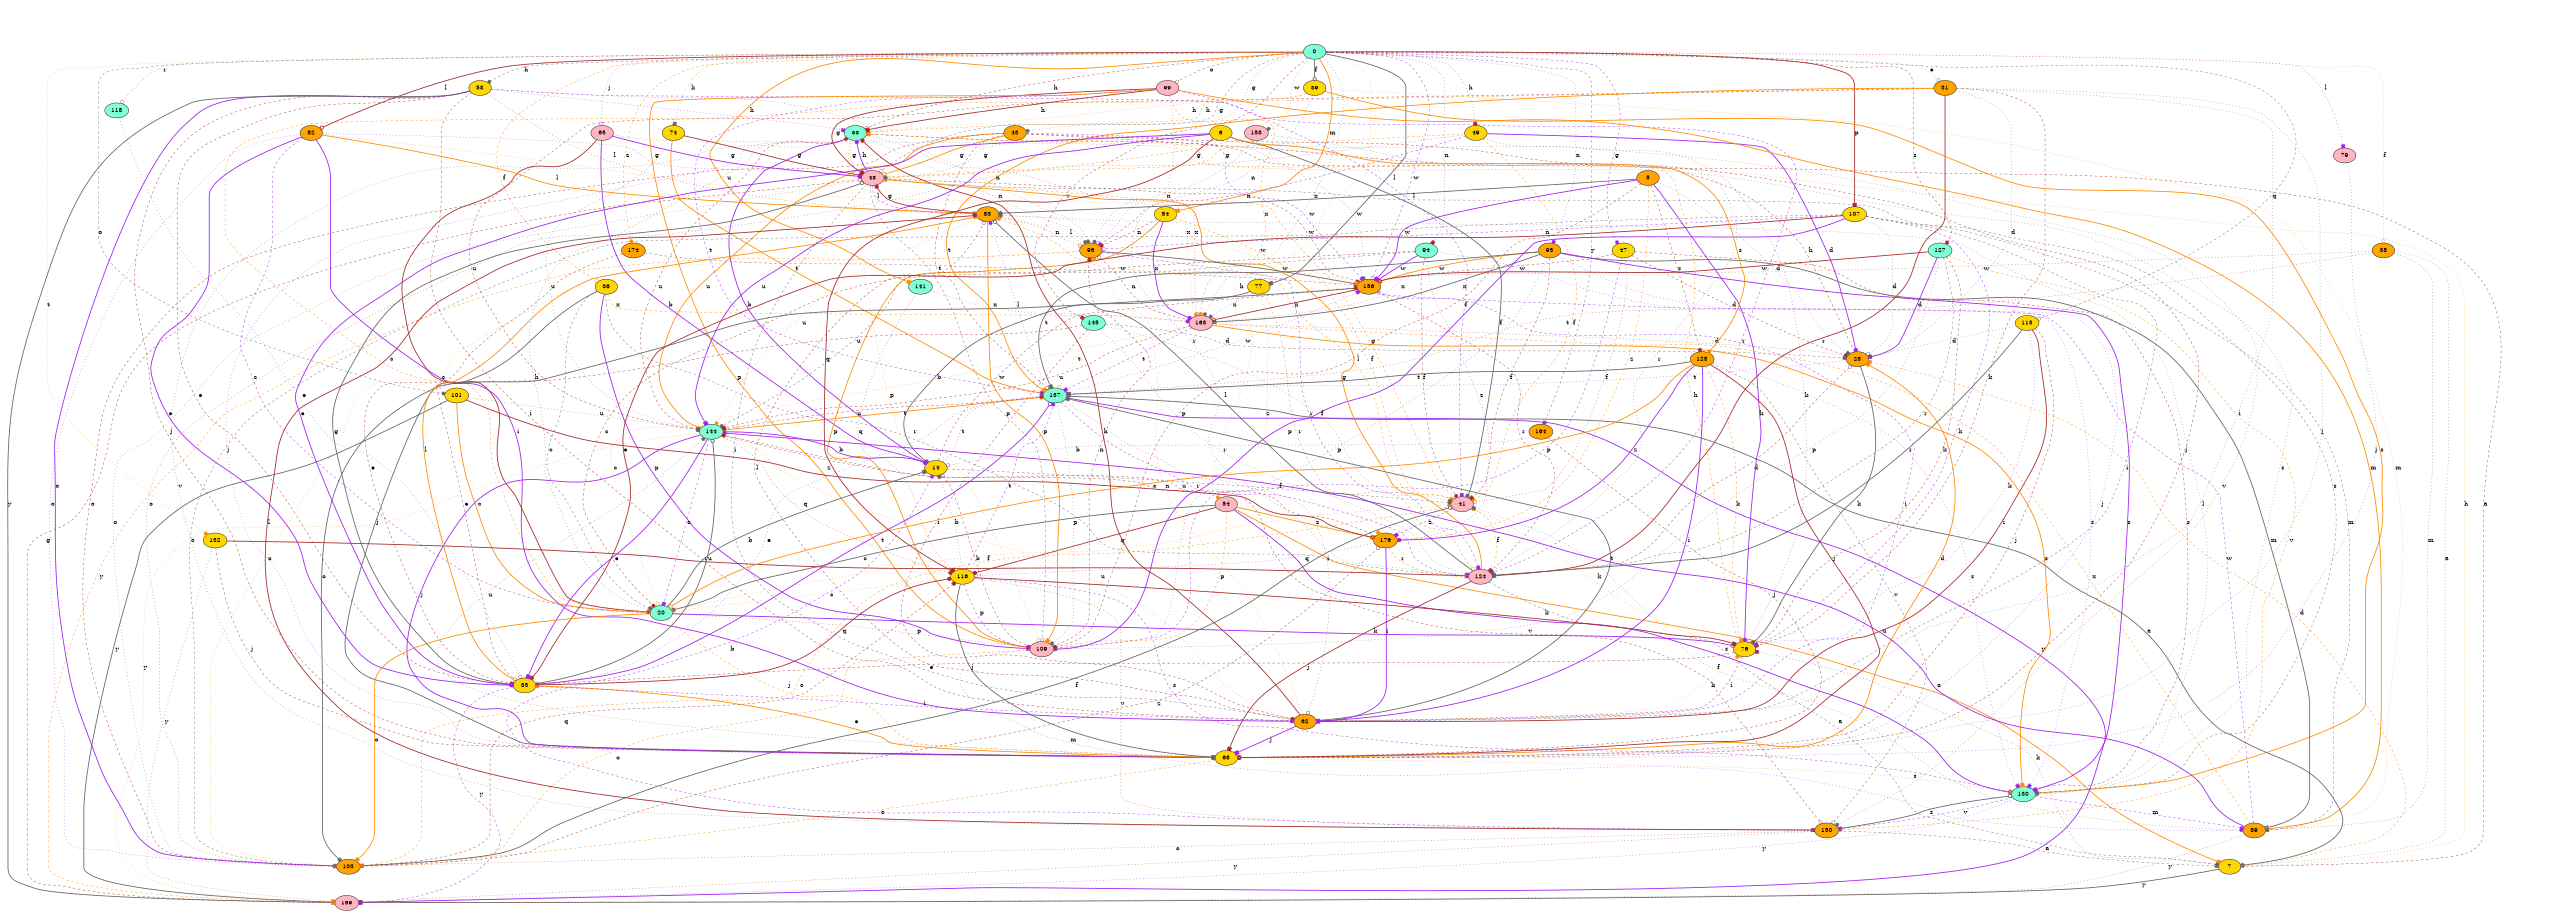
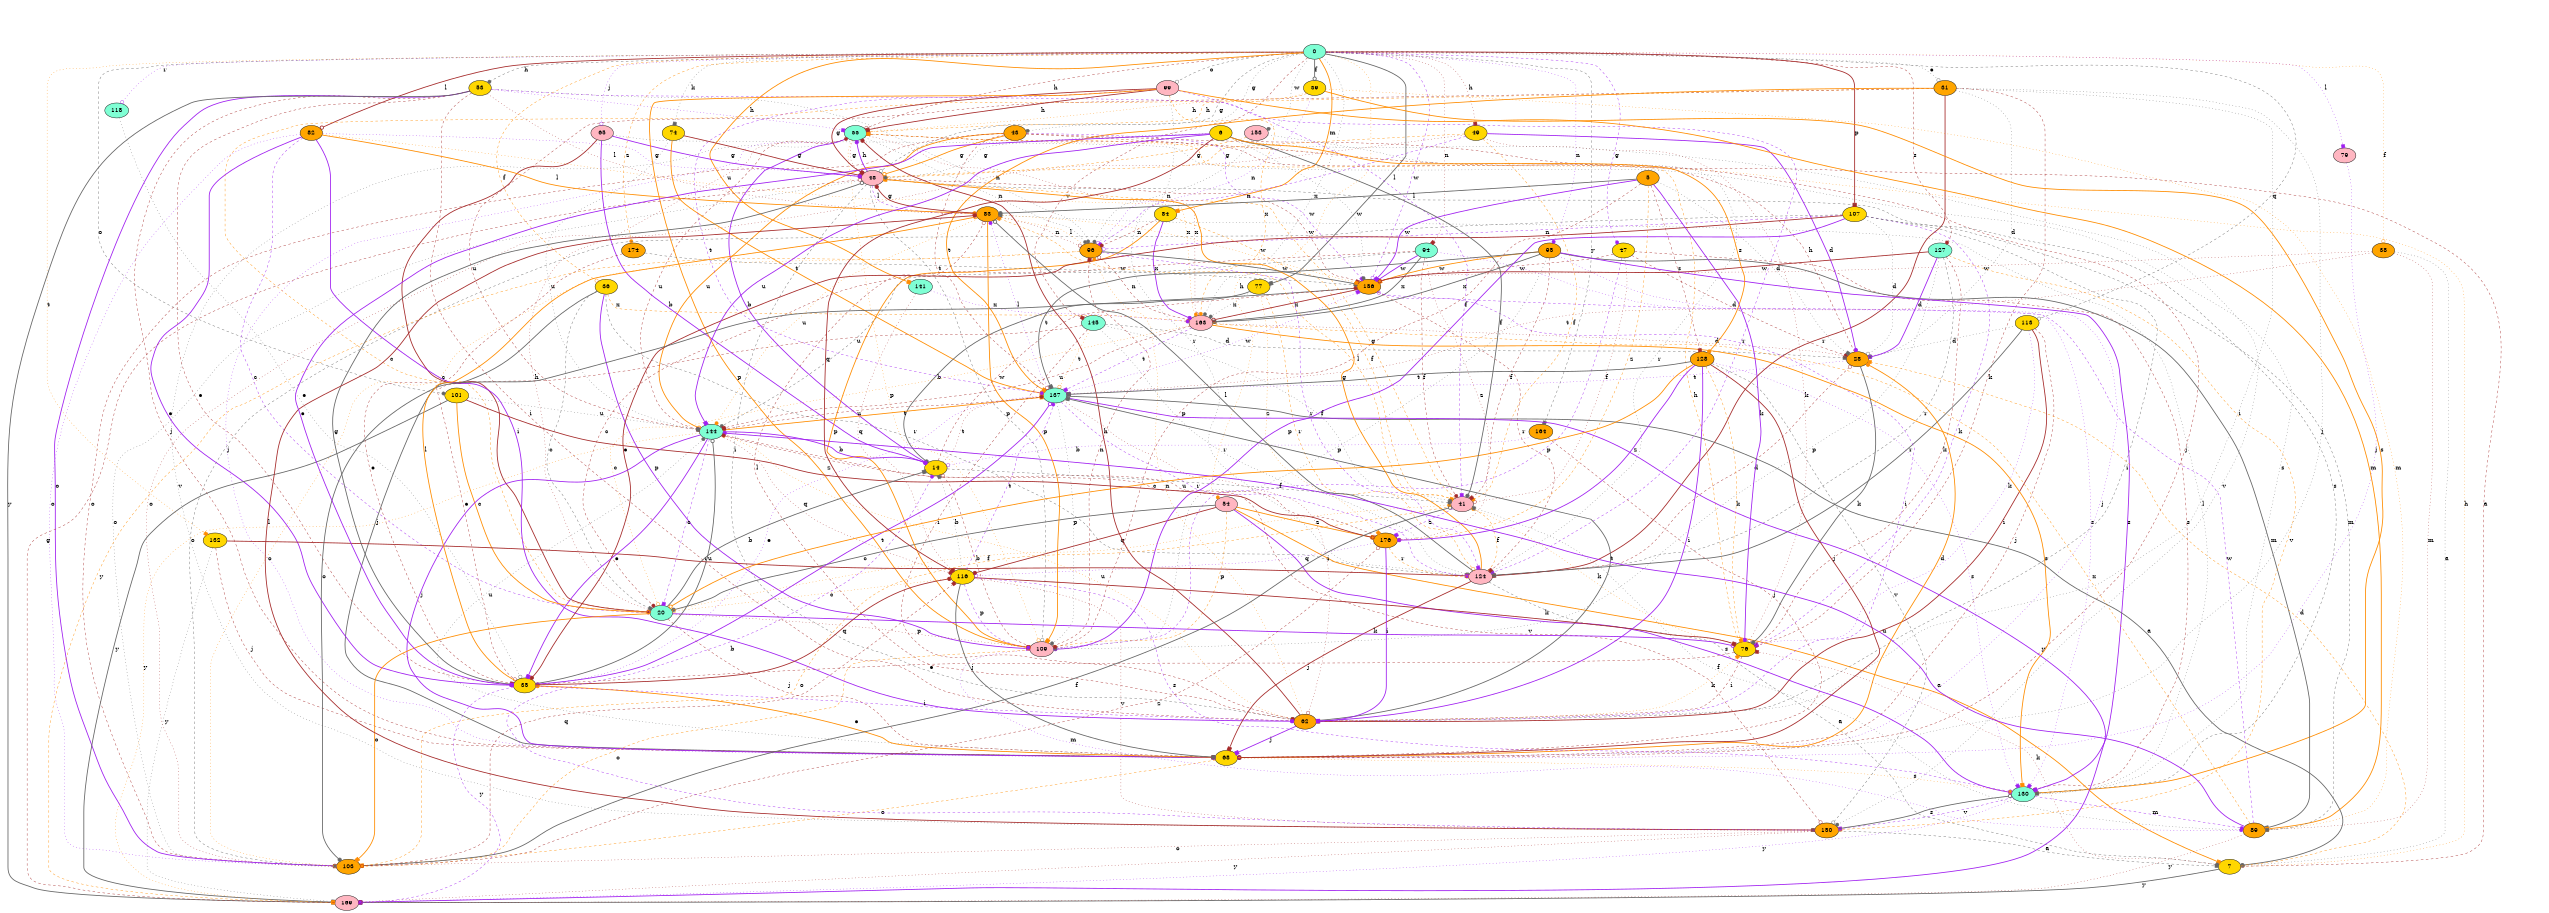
edge "94" -> "163": style dotted -> bold
edge "20" -> "68": color darkorange -> brown
